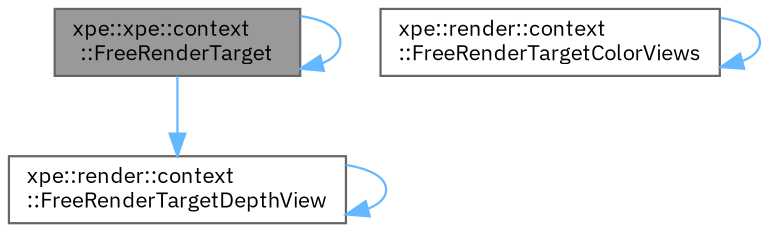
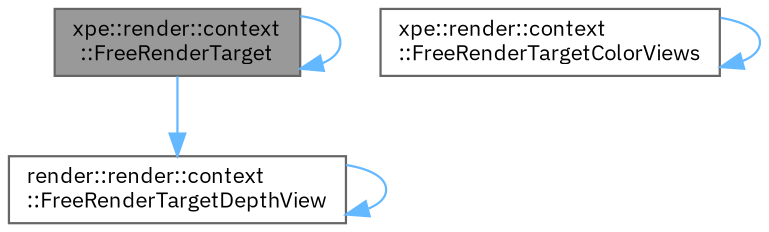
node "xpe::xpe::context ::FreeRenderTarget": label "xpe::xpe::context ::FreeRenderTarget" -> "xpe::render::context ::FreeRenderTarget"
node "xpe::render::context ::FreeRenderTargetDepthView": label "xpe::render::context ::FreeRenderTargetDepthView" -> "render::render::context ::FreeRenderTargetDepthView"
